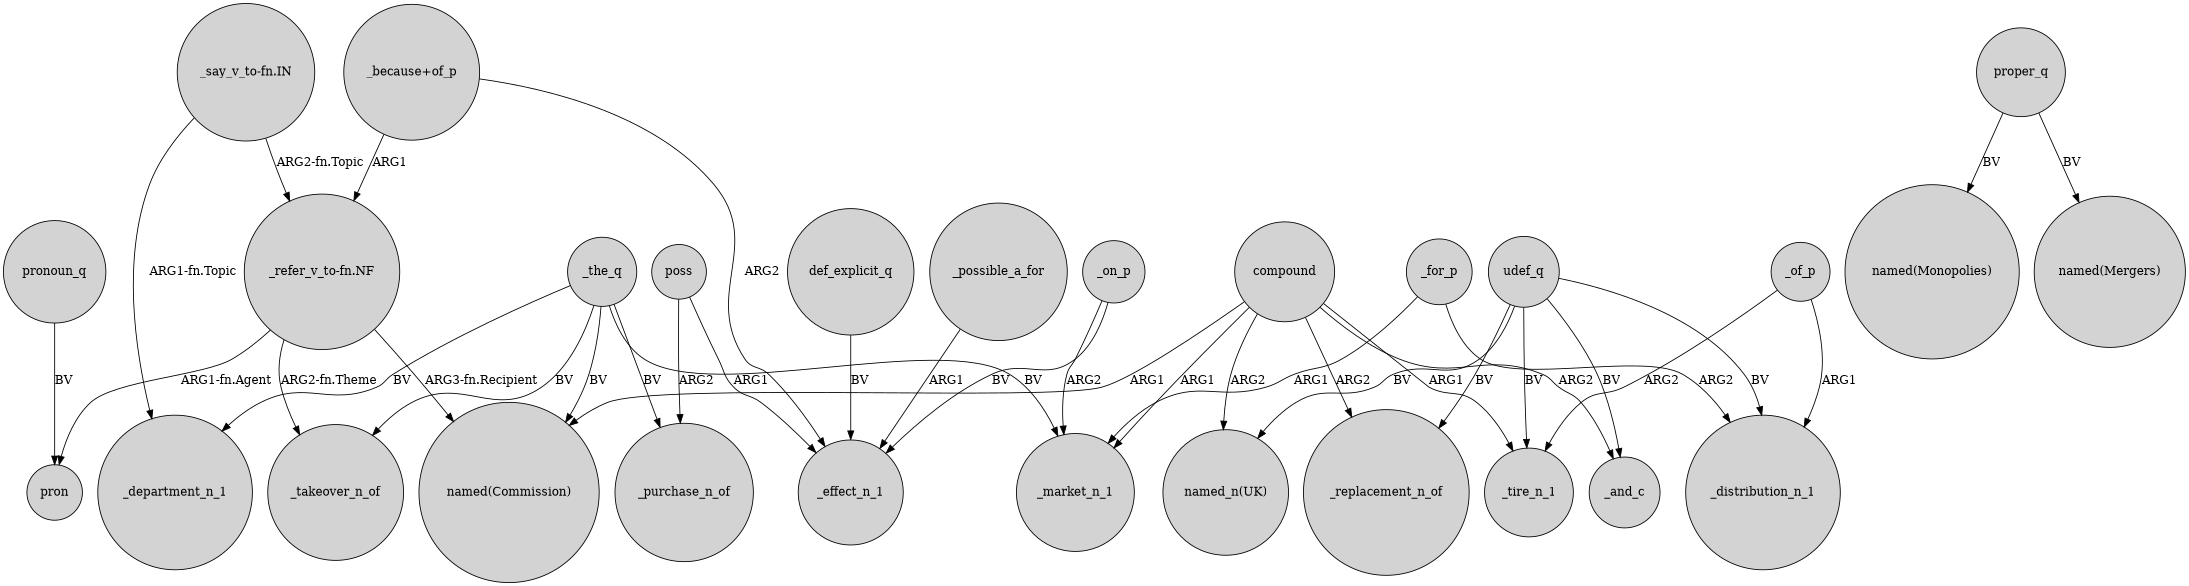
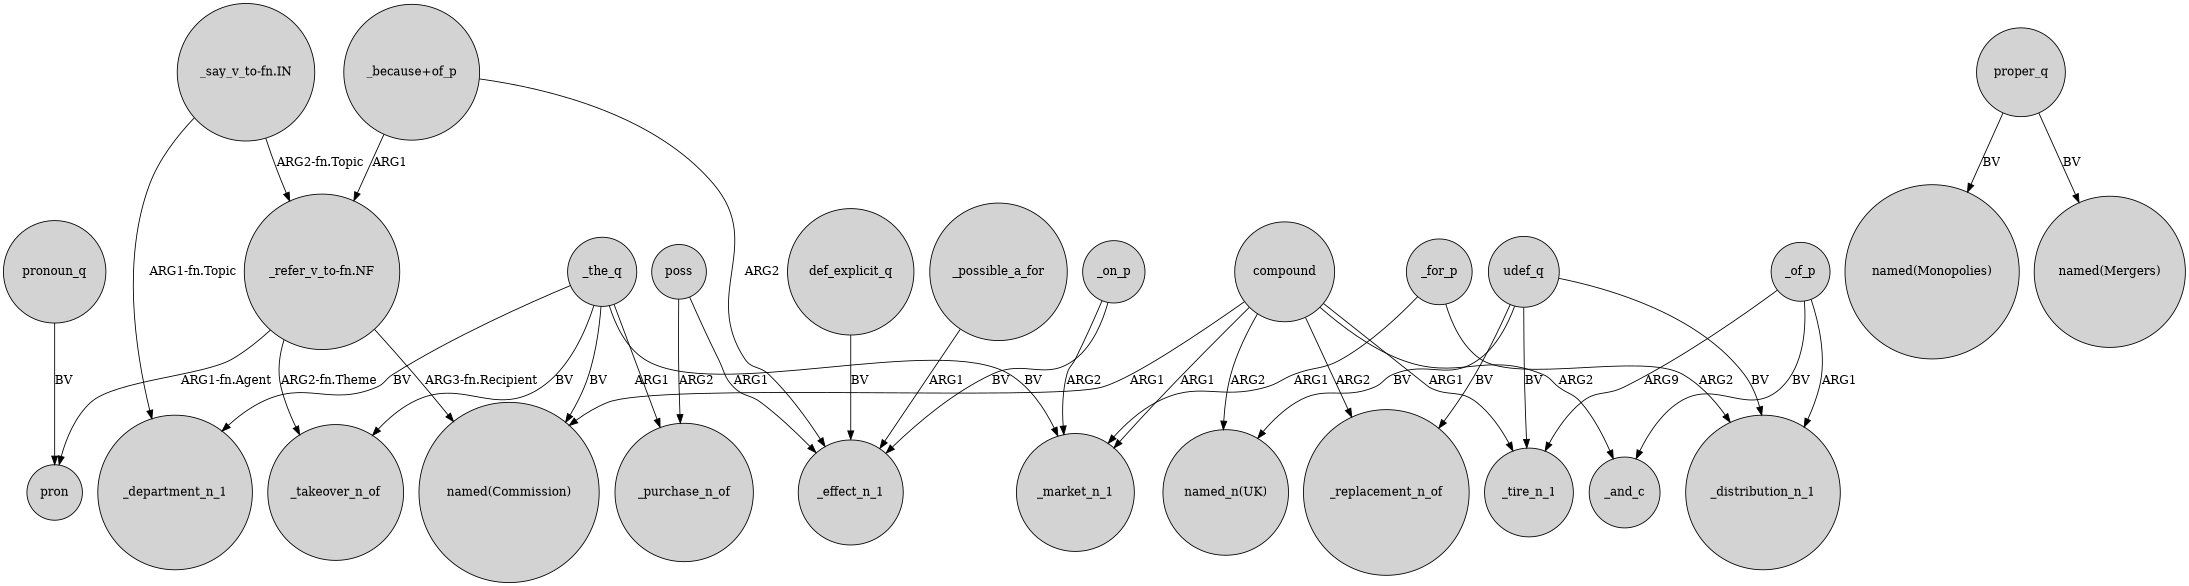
edge "udef_q" -> "_and_c": now "_of_p" -> "_and_c"
edge "_the_q" -> "_purchase_n_of": label "BV" -> "ARG1"
edge "_of_p" -> "_tire_n_1": label "ARG2" -> "ARG9"
